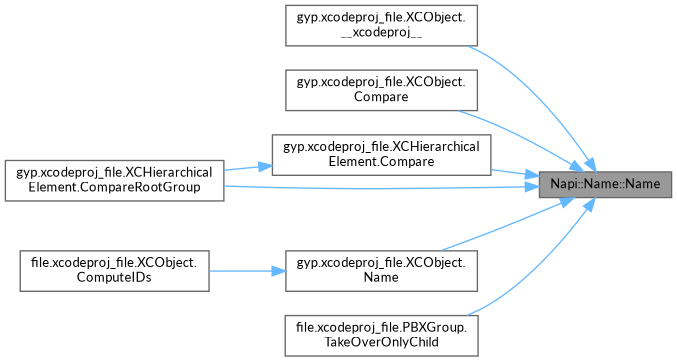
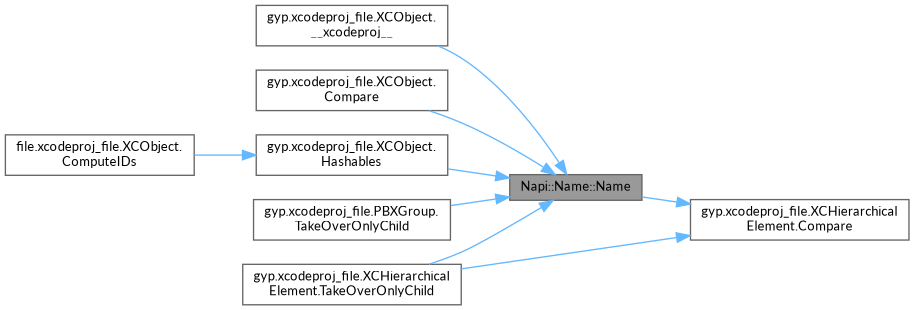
edge "gyp.xcodeproj_file.XCHierarchical Element.Compare" -> "Napi::Name::Name": reversed
node "gyp.xcodeproj_file.XCHierarchical Element.CompareRootGroup": label "gyp.xcodeproj_file.XCHierarchical Element.CompareRootGroup" -> "gyp.xcodeproj_file.XCHierarchical Element.TakeOverOnlyChild"
node "gyp.xcodeproj_file.XCObject. Name": label "gyp.xcodeproj_file.XCObject. Name" -> "gyp.xcodeproj_file.XCObject. Hashables"
node "file.xcodeproj_file.PBXGroup. TakeOverOnlyChild": label "file.xcodeproj_file.PBXGroup. TakeOverOnlyChild" -> "gyp.xcodeproj_file.PBXGroup. TakeOverOnlyChild"
